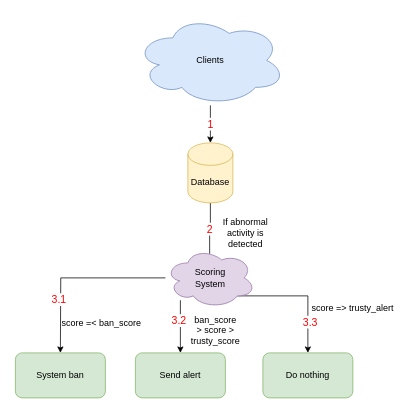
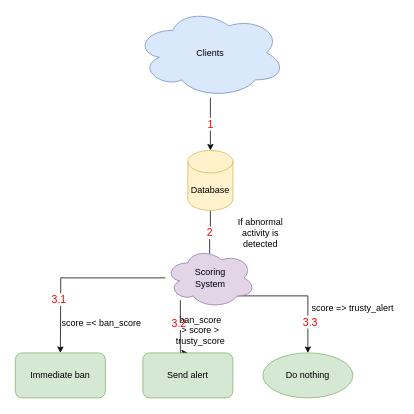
node "Clients": moved (210, 60) -> (210, 53)
node "Database": moved (210, 173) -> (210, 180)
node "If abnormal activity is detected": moved (246, 233) -> (261, 233)
node "ban_score > score > trusty_score": moved (216, 330) -> (201, 330)
node "System ban": label "System ban" -> "Immediate ban"
node "Send alert": moved (180, 375) -> (188, 375)
node "Do nothing": shape rounded rectangle -> ellipse
